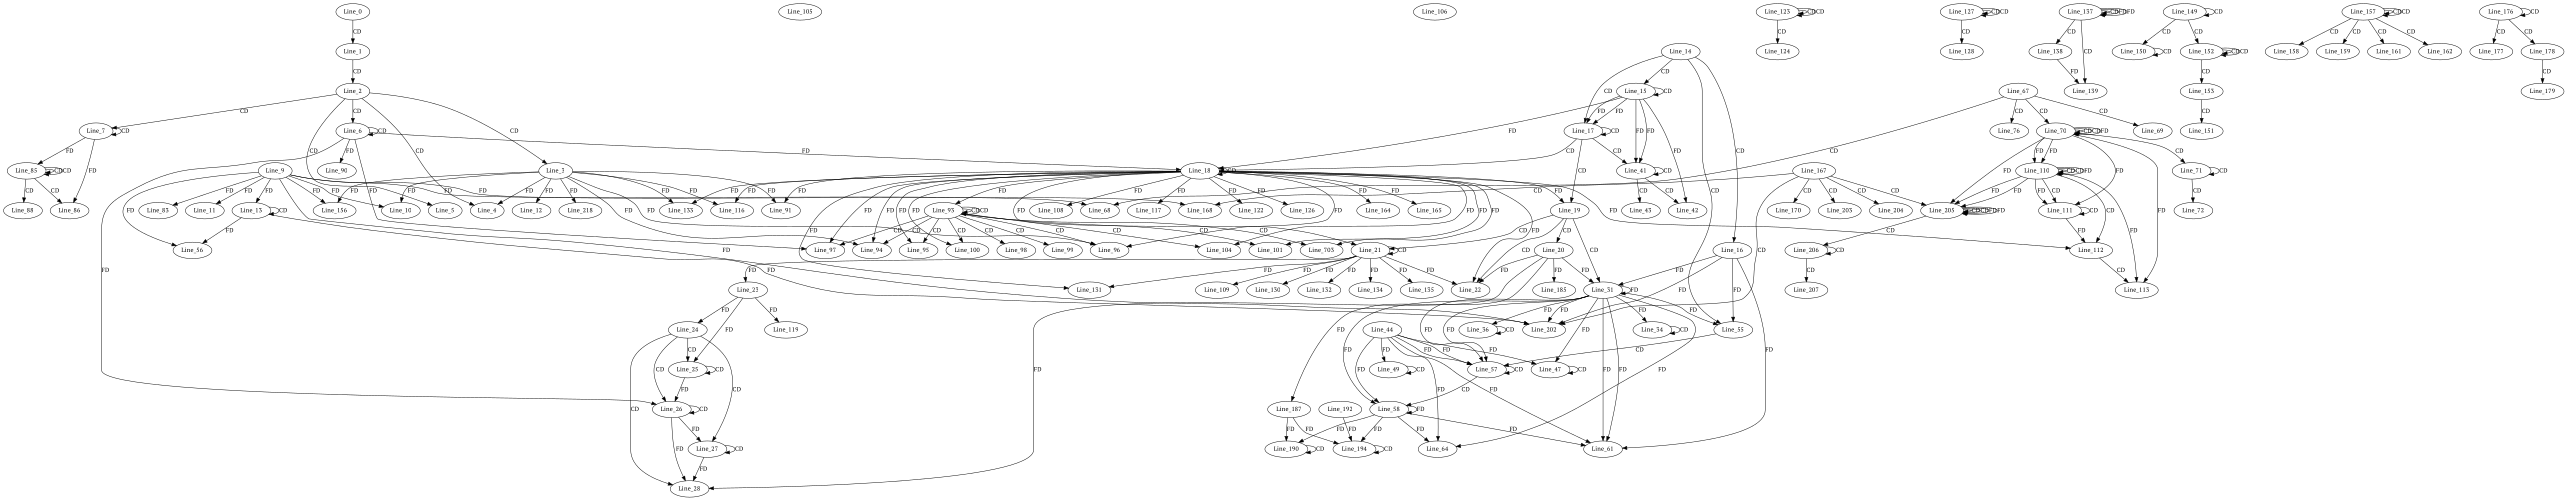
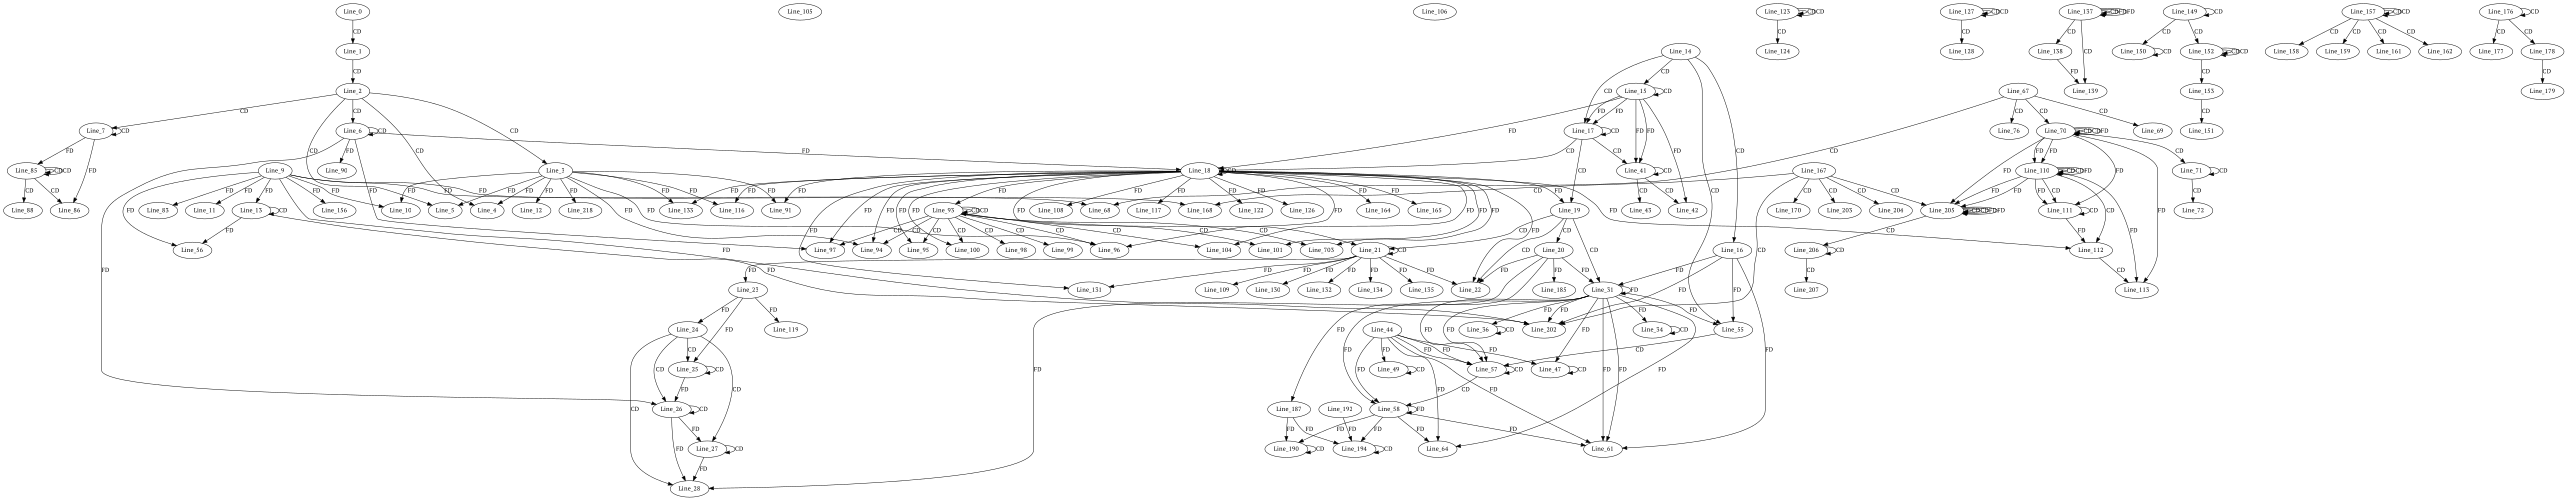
edge "Line_3" -> "Line_156": now "Line_3" -> "Line_5"
